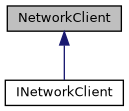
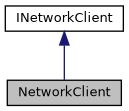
edge "INetworkClient" -> "NetworkClient": reversed
